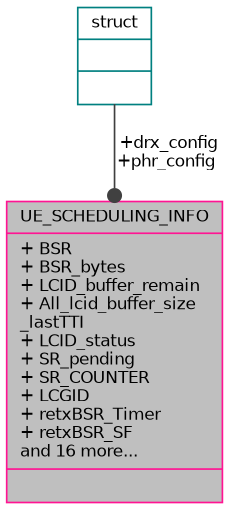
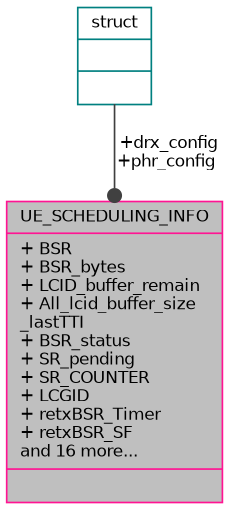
node "UE_SCHEDULING_INFO": text "+ LCID_status" -> "+ BSR_status"
